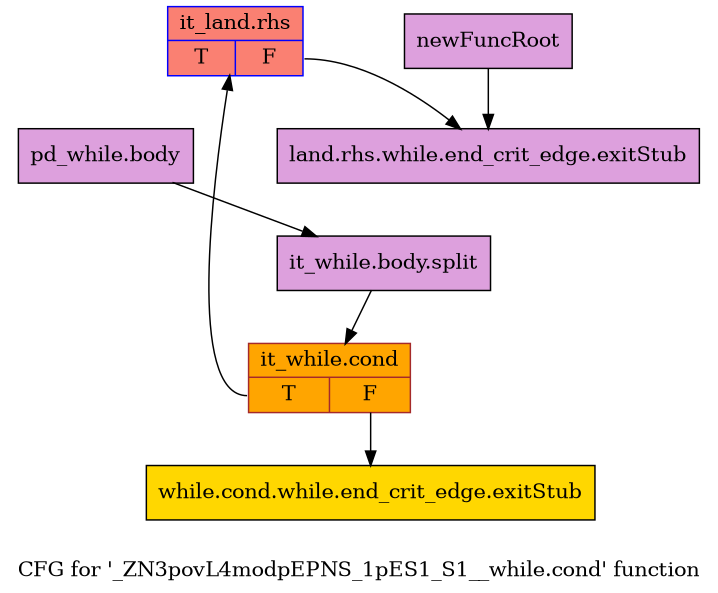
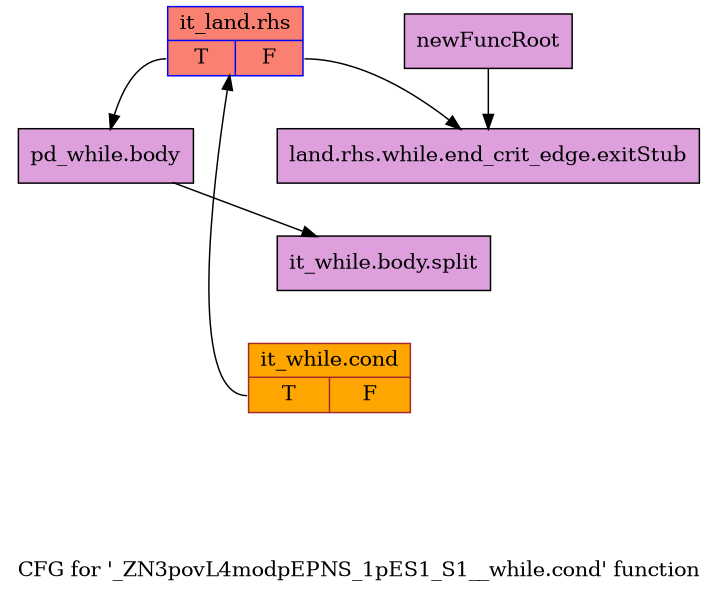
edge "it_land.rhs" -> "pd_while.body": added
edge "it_while.body.split" -> "it_while.cond": removed
node "while.cond.while.end_crit_edge.exitStub": removed
